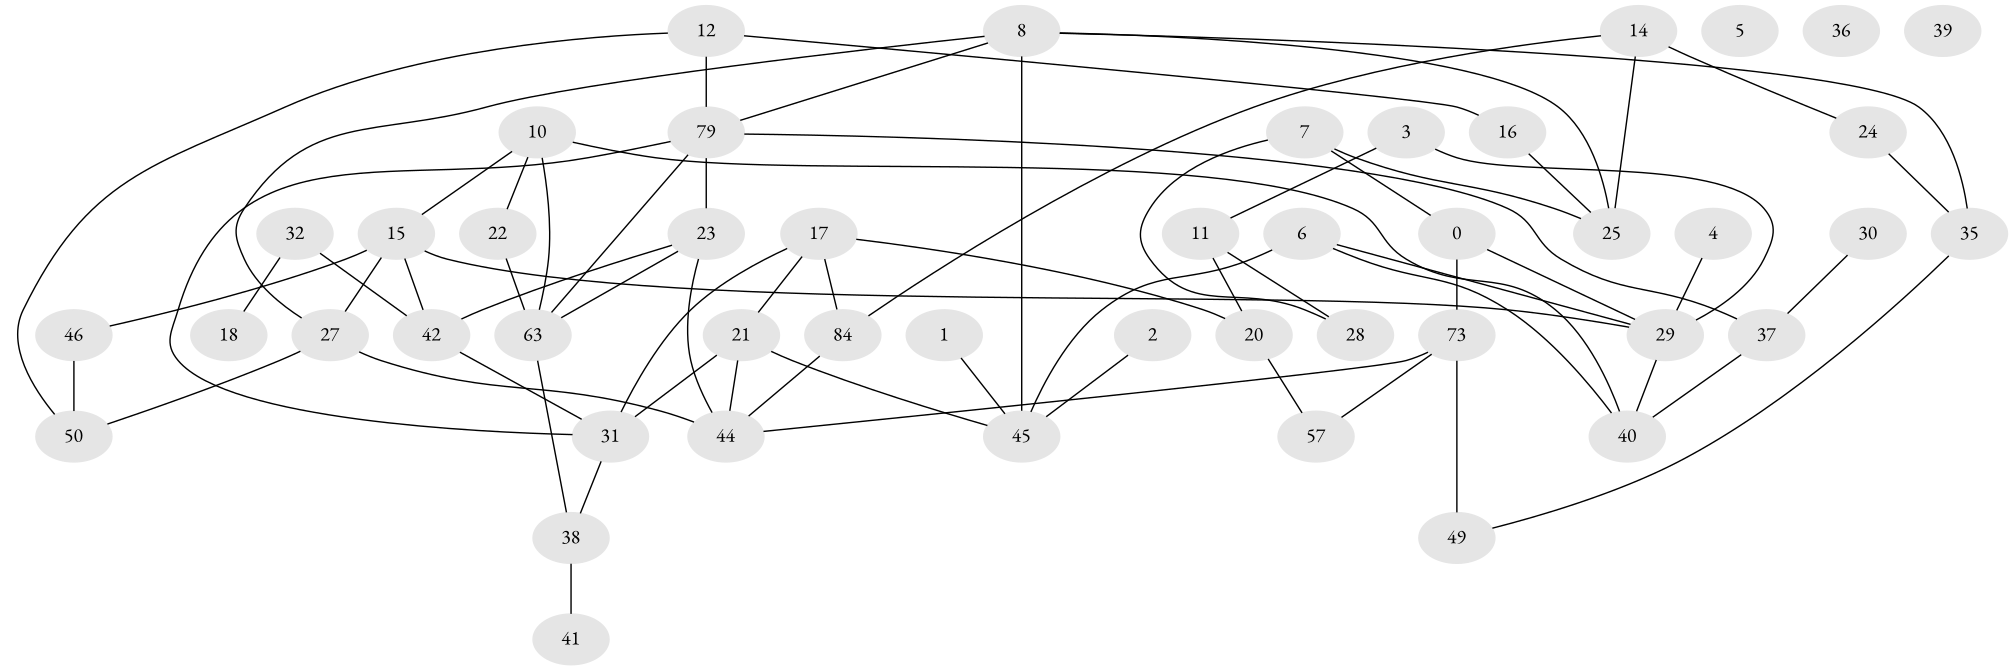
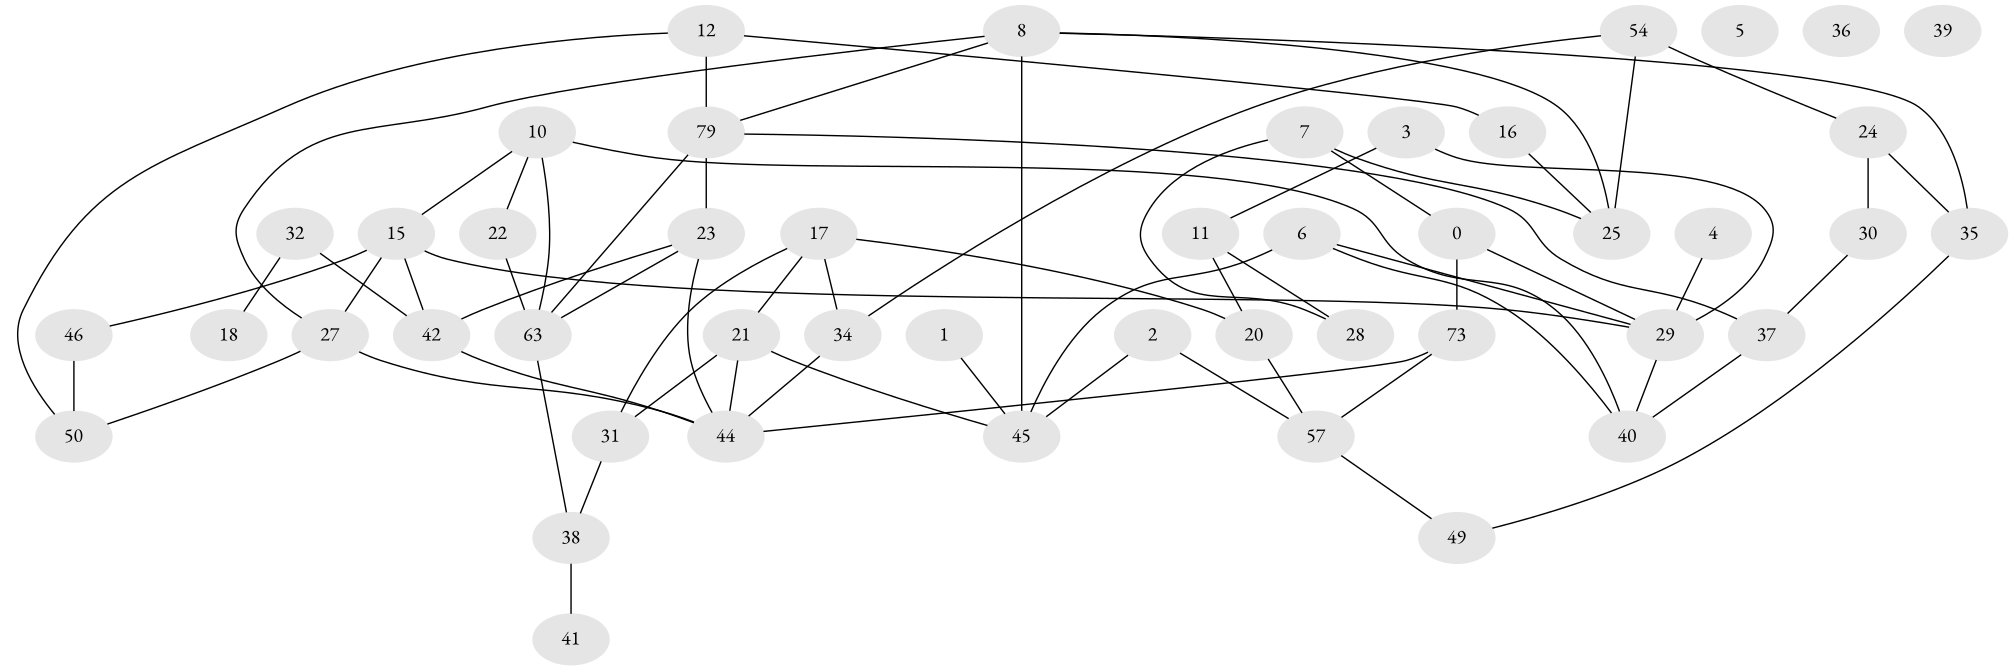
node "14": label "14" -> "54"
edge "24" -- "30": added
edge "79" -- "31": removed
node "84": label "84" -> "34"
edge "42" -- "31": now "42" -- "44"
edge "2" -- "57": added
edge "73" -- "49": now "57" -- "49"
